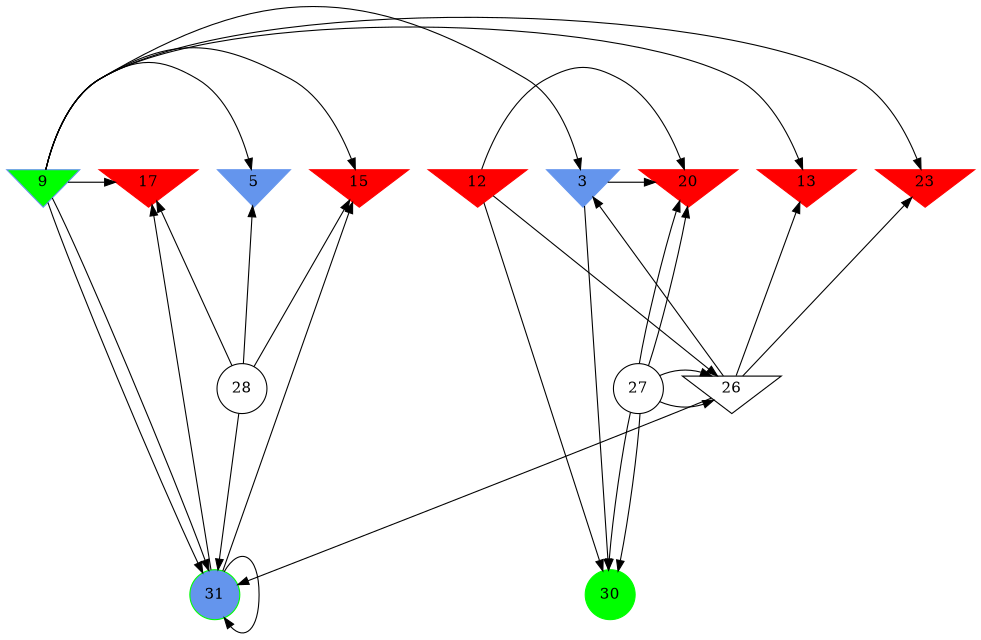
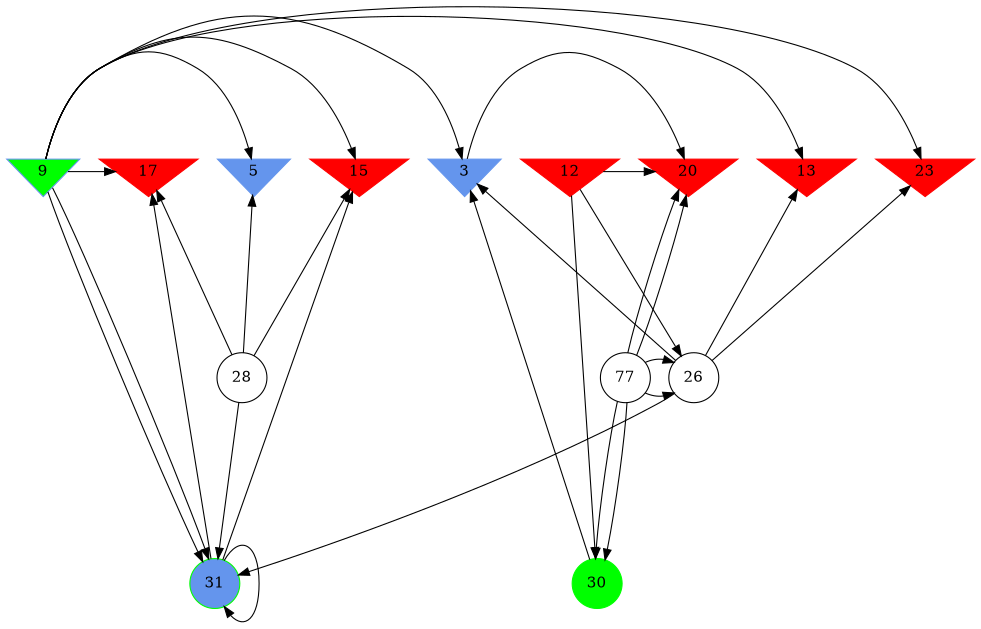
edge "3" -> "30": reversed
node "27": label "27" -> "77"
node "26": shape invtriangle -> circle
